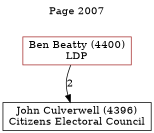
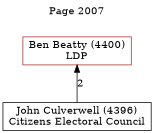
edge "Ben Beatty (4400) LDP" -> "John Culverwell (4396) Citizens Electoral Council": reversed
